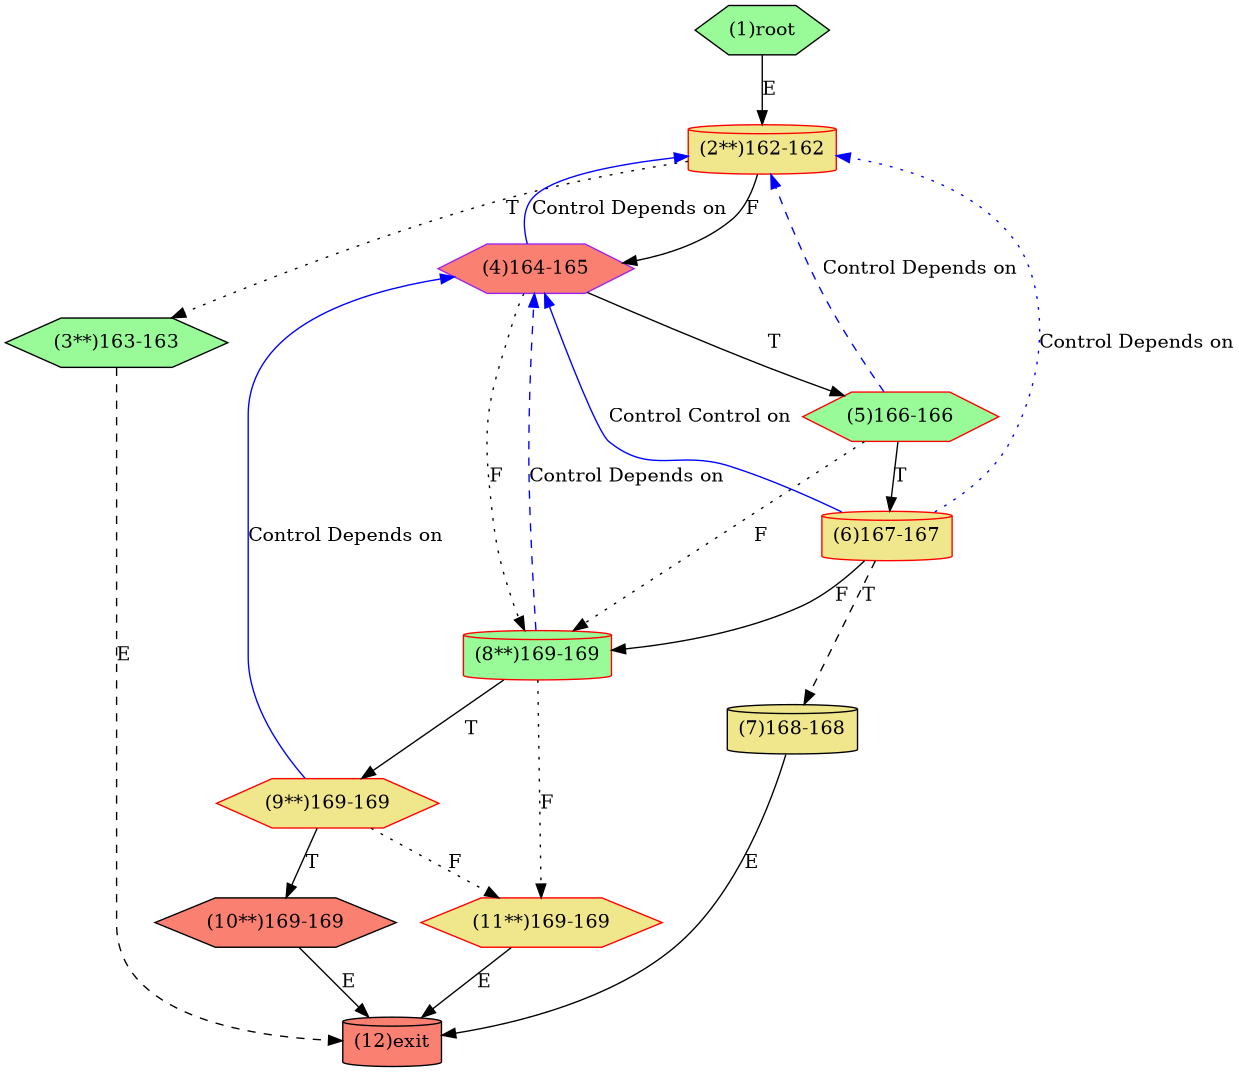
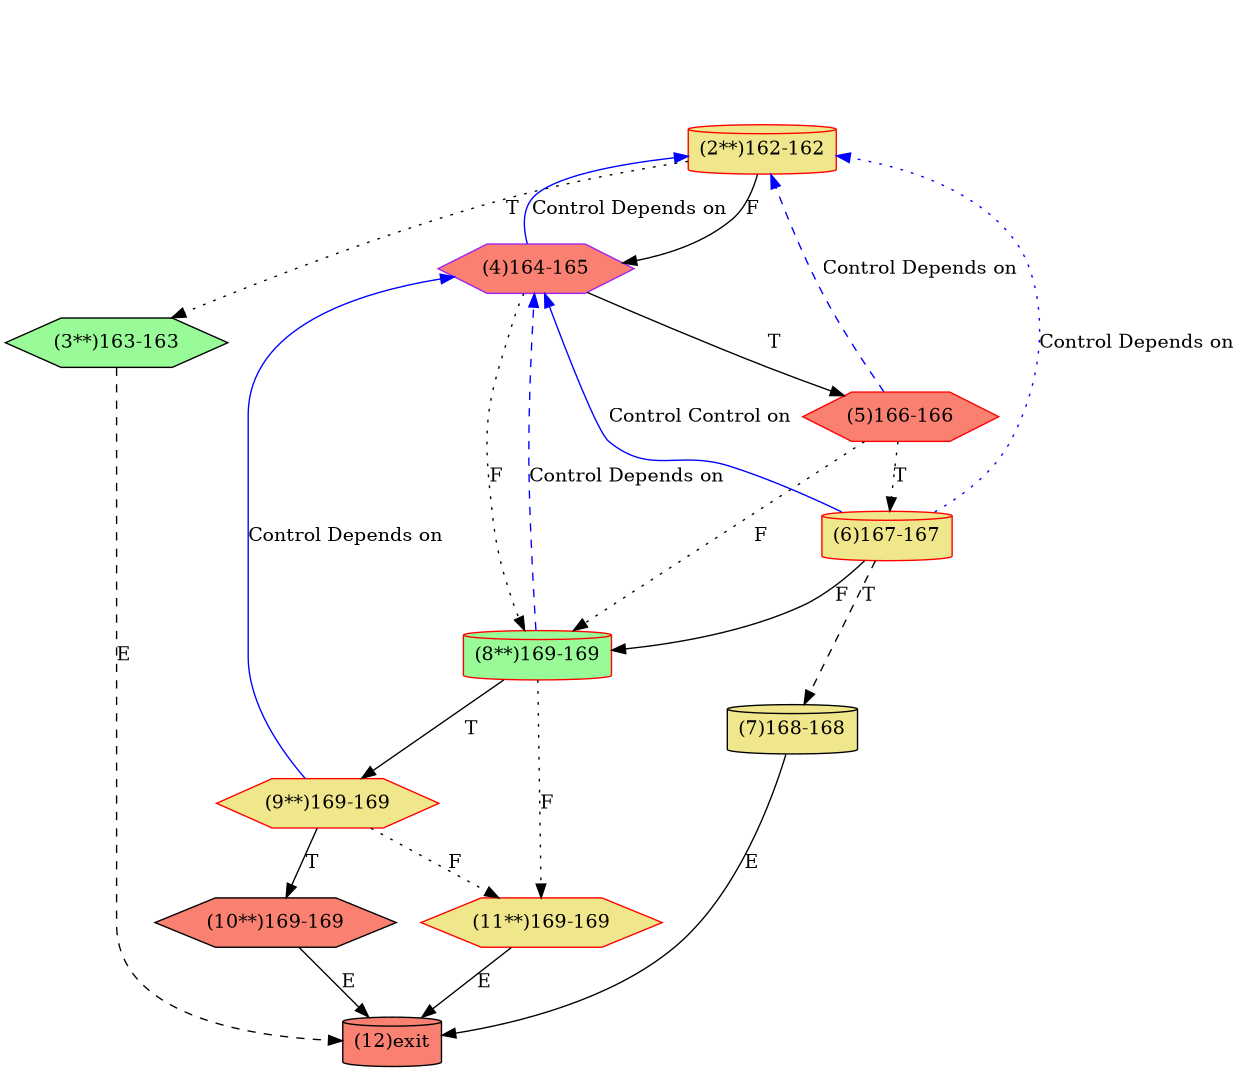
node "(1)root": removed
node "(5)166-166": fillcolor palegreen -> salmon
edge "(5)166-166" -> "(6)167-167": style solid -> dotted
